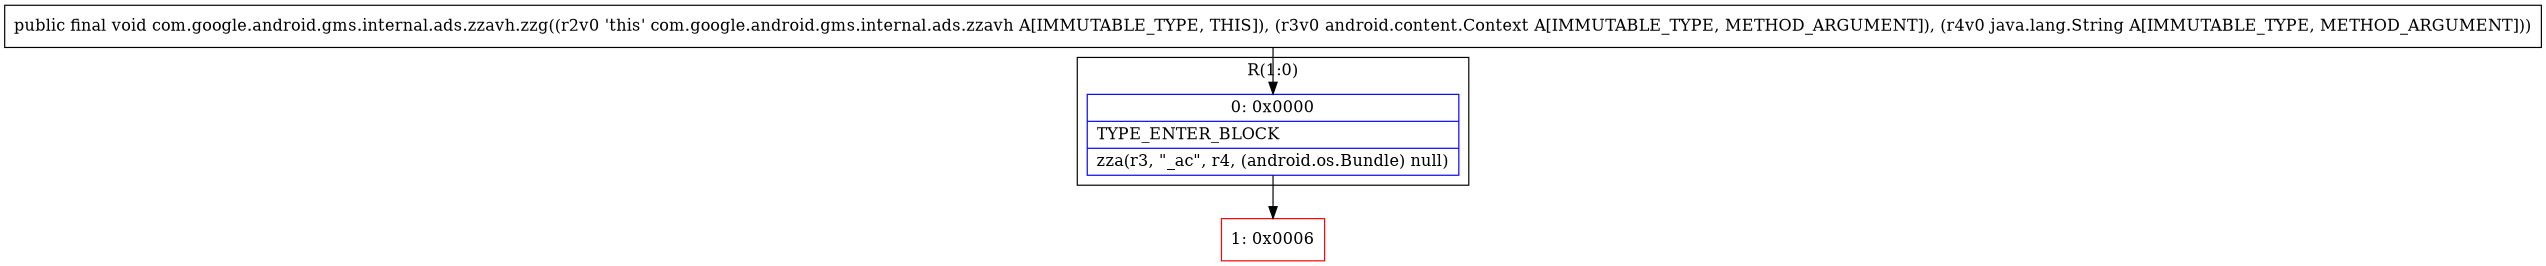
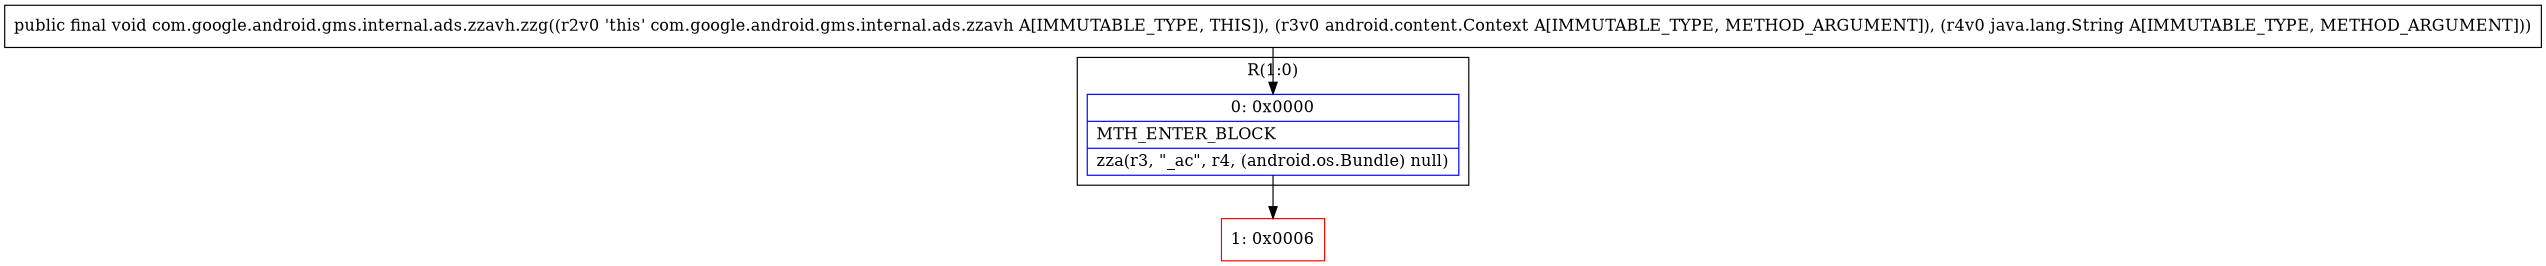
node "0: 0x0000": text "TYPE_ENTER_BLOCK" -> "MTH_ENTER_BLOCK"
